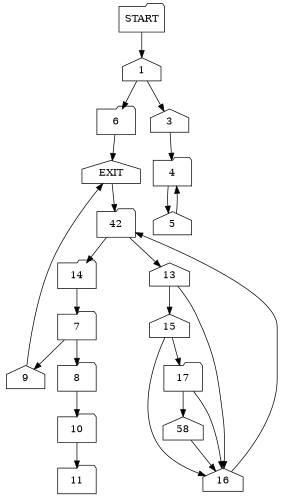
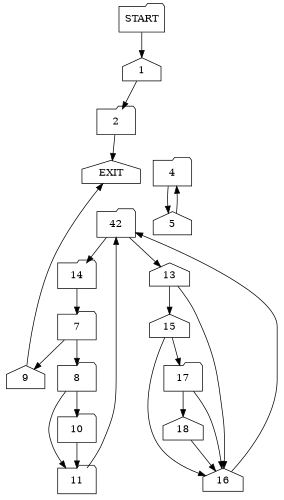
node "6": label "6" -> "2"
node "3": removed
edge "EXIT" -> "42": now "11" -> "42"
edge "8" -> "11": added
node "58": label "58" -> "18"
